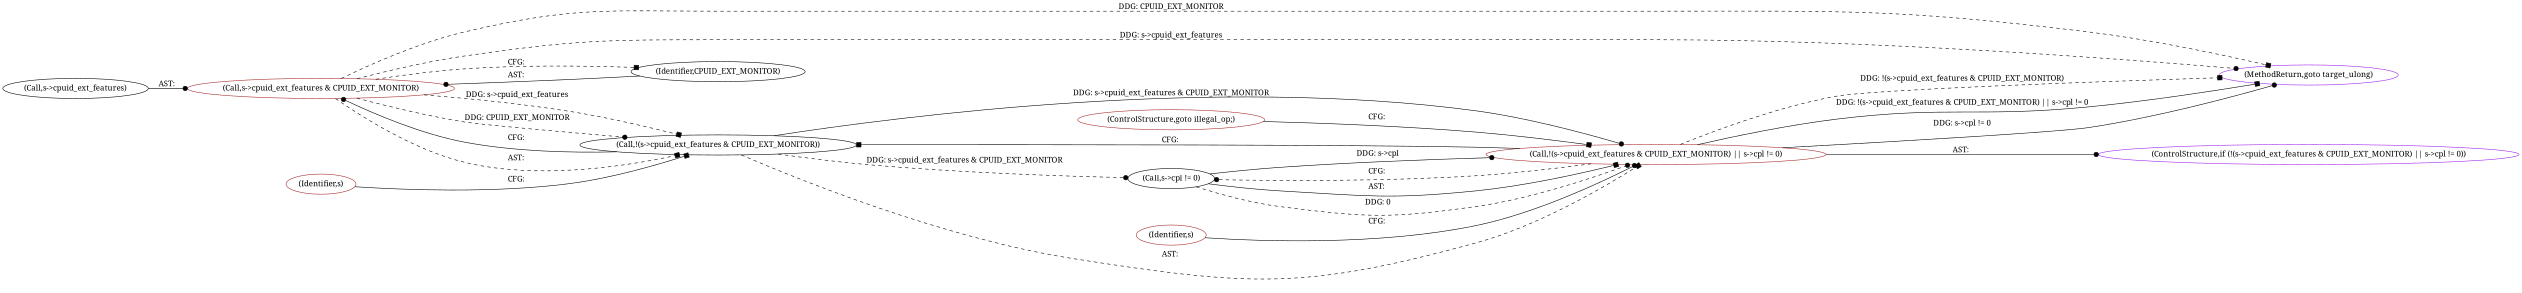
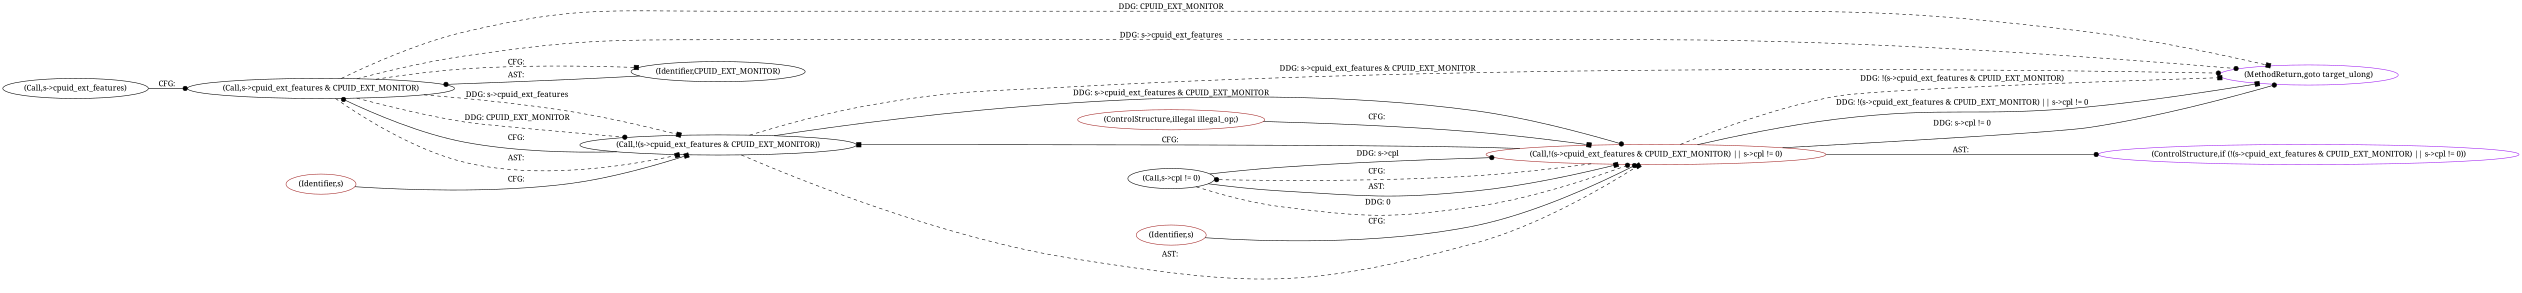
edge "(Call,s->cpuid_ext_features)" -> "(Call,s->cpuid_ext_features & CPUID_EXT_MONITOR)": label "AST: " -> "CFG: "
node "(Call,s->cpuid_ext_features & CPUID_EXT_MONITOR)": color brown -> black
node "(ControlStructure,goto illegal_op;)": label "(ControlStructure,goto illegal_op;)" -> "(ControlStructure,illegal illegal_op;)"
edge "(Call,!(s->cpuid_ext_features & CPUID_EXT_MONITOR))" -> "(Call,s->cpl != 0)": now "(Call,!(s->cpuid_ext_features & CPUID_EXT_MONITOR))" -> "(MethodReturn,goto target_ulong)"
